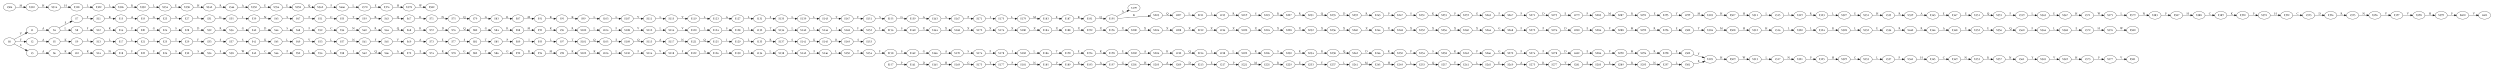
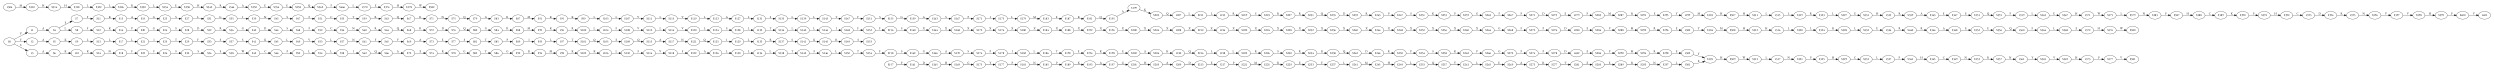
edge "S195" -> "S203": now "S199" -> "S203"
